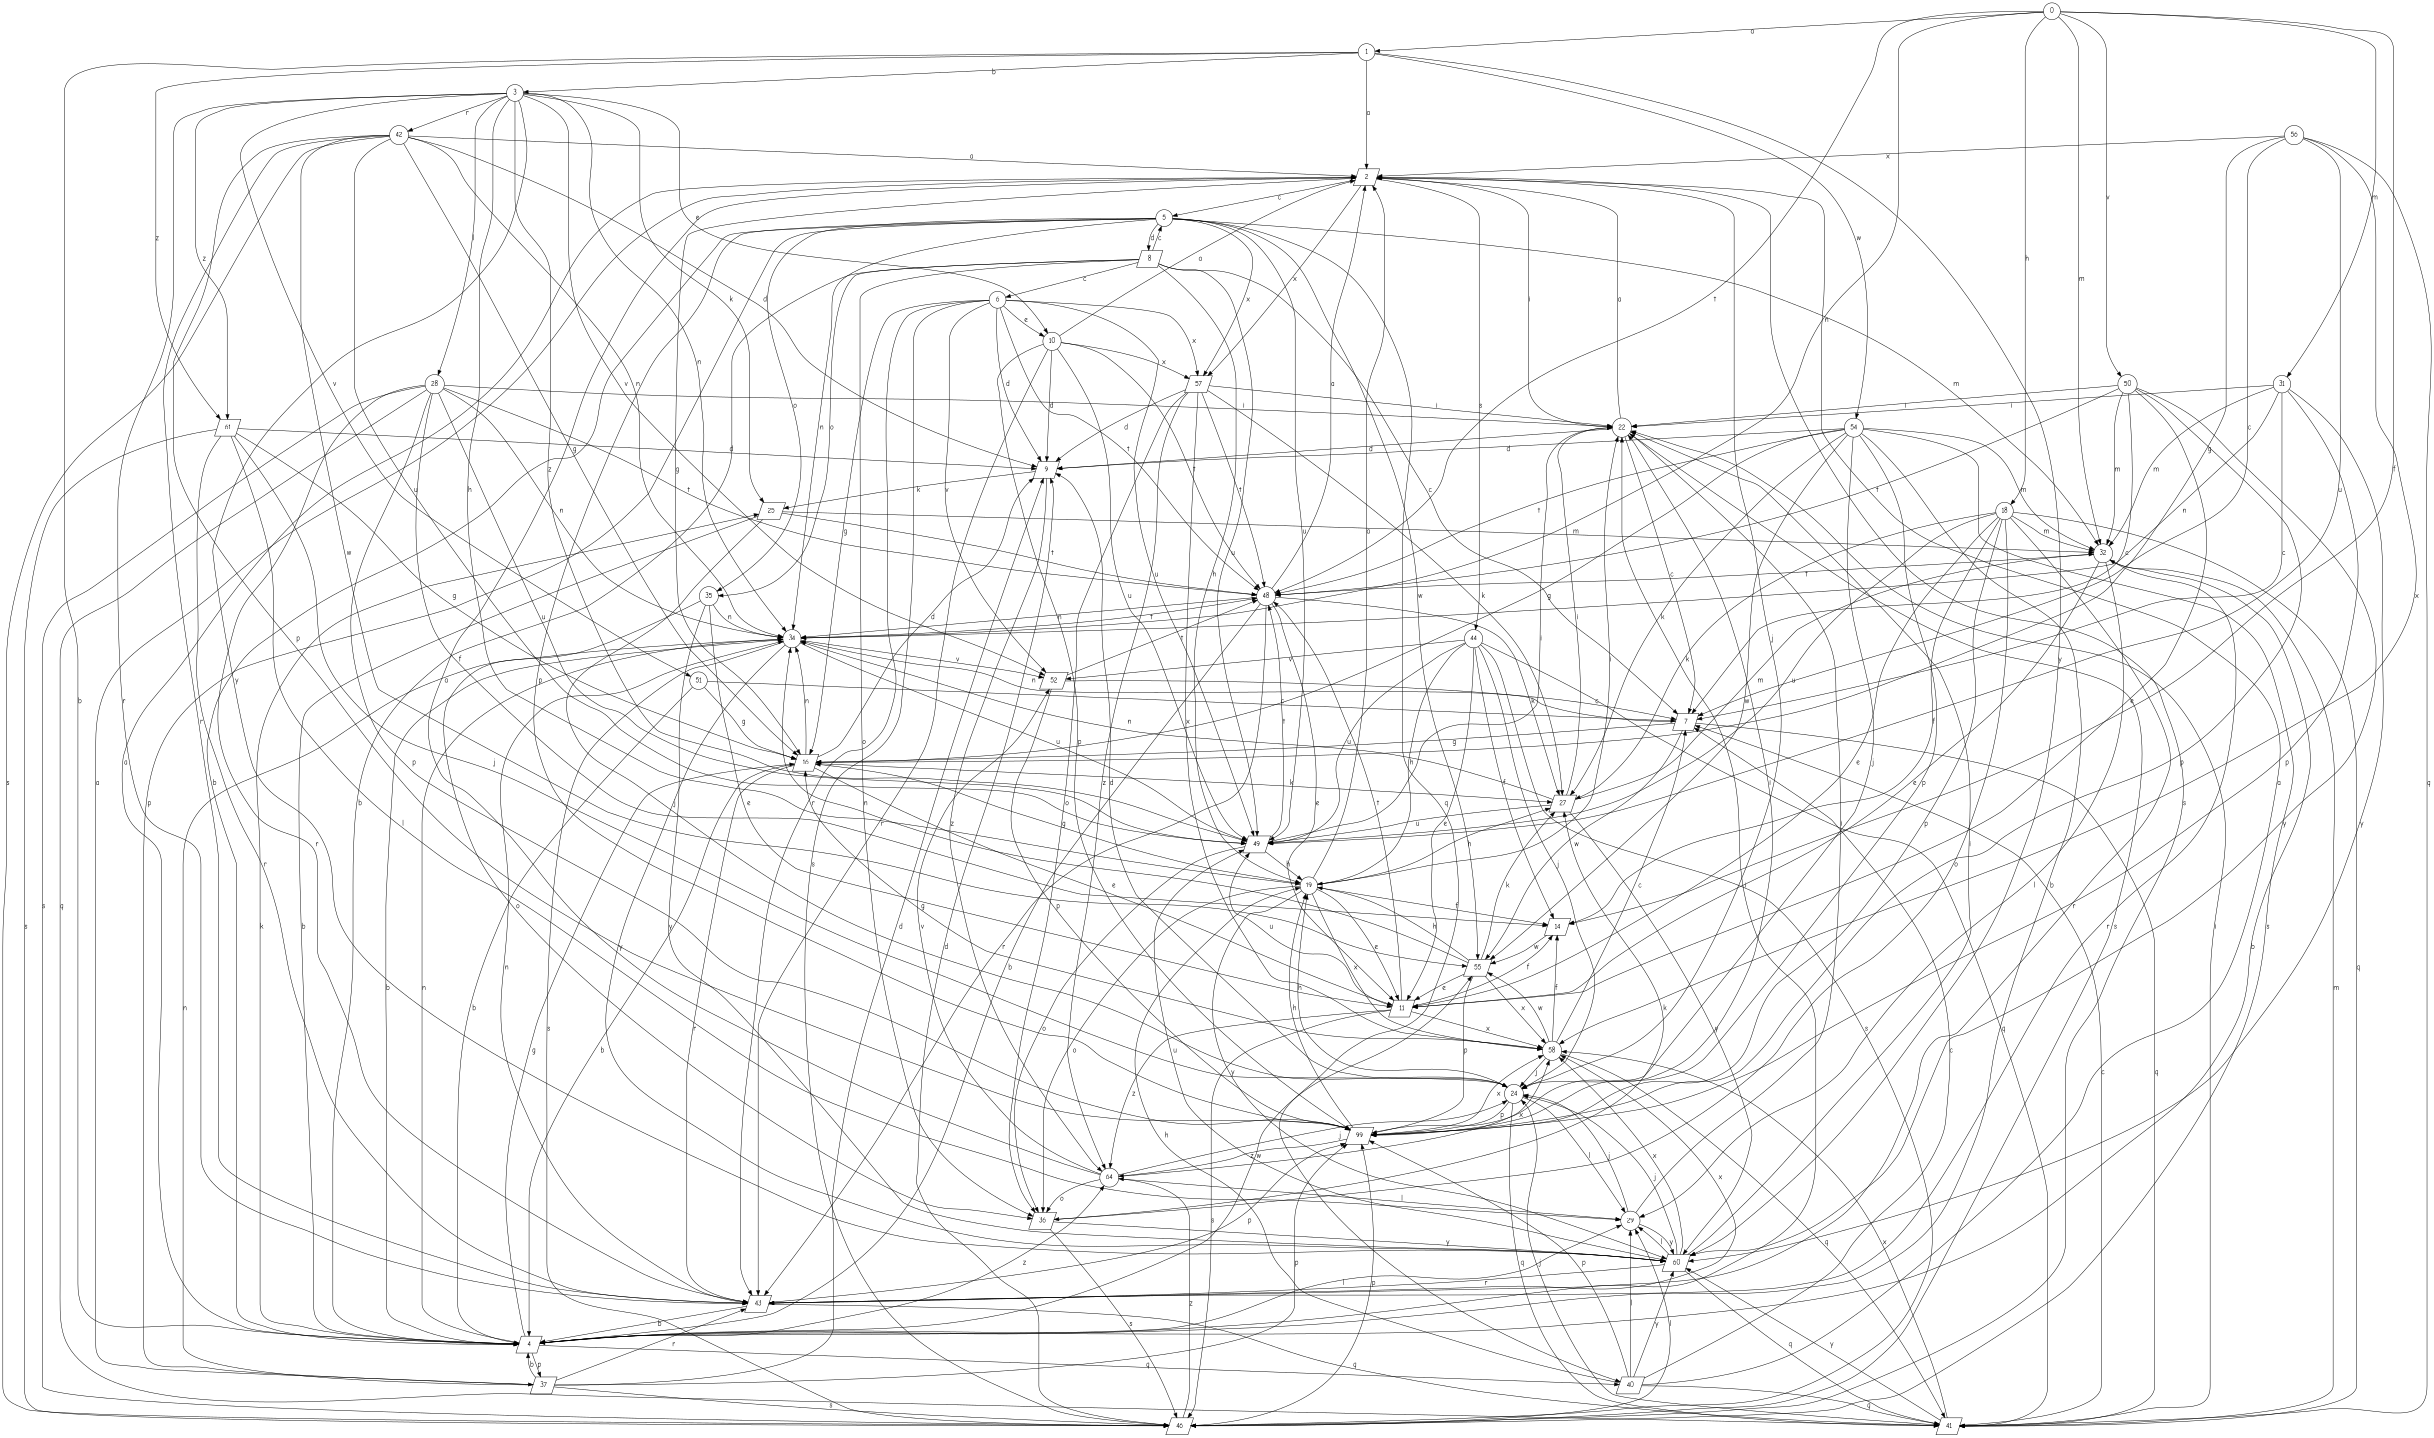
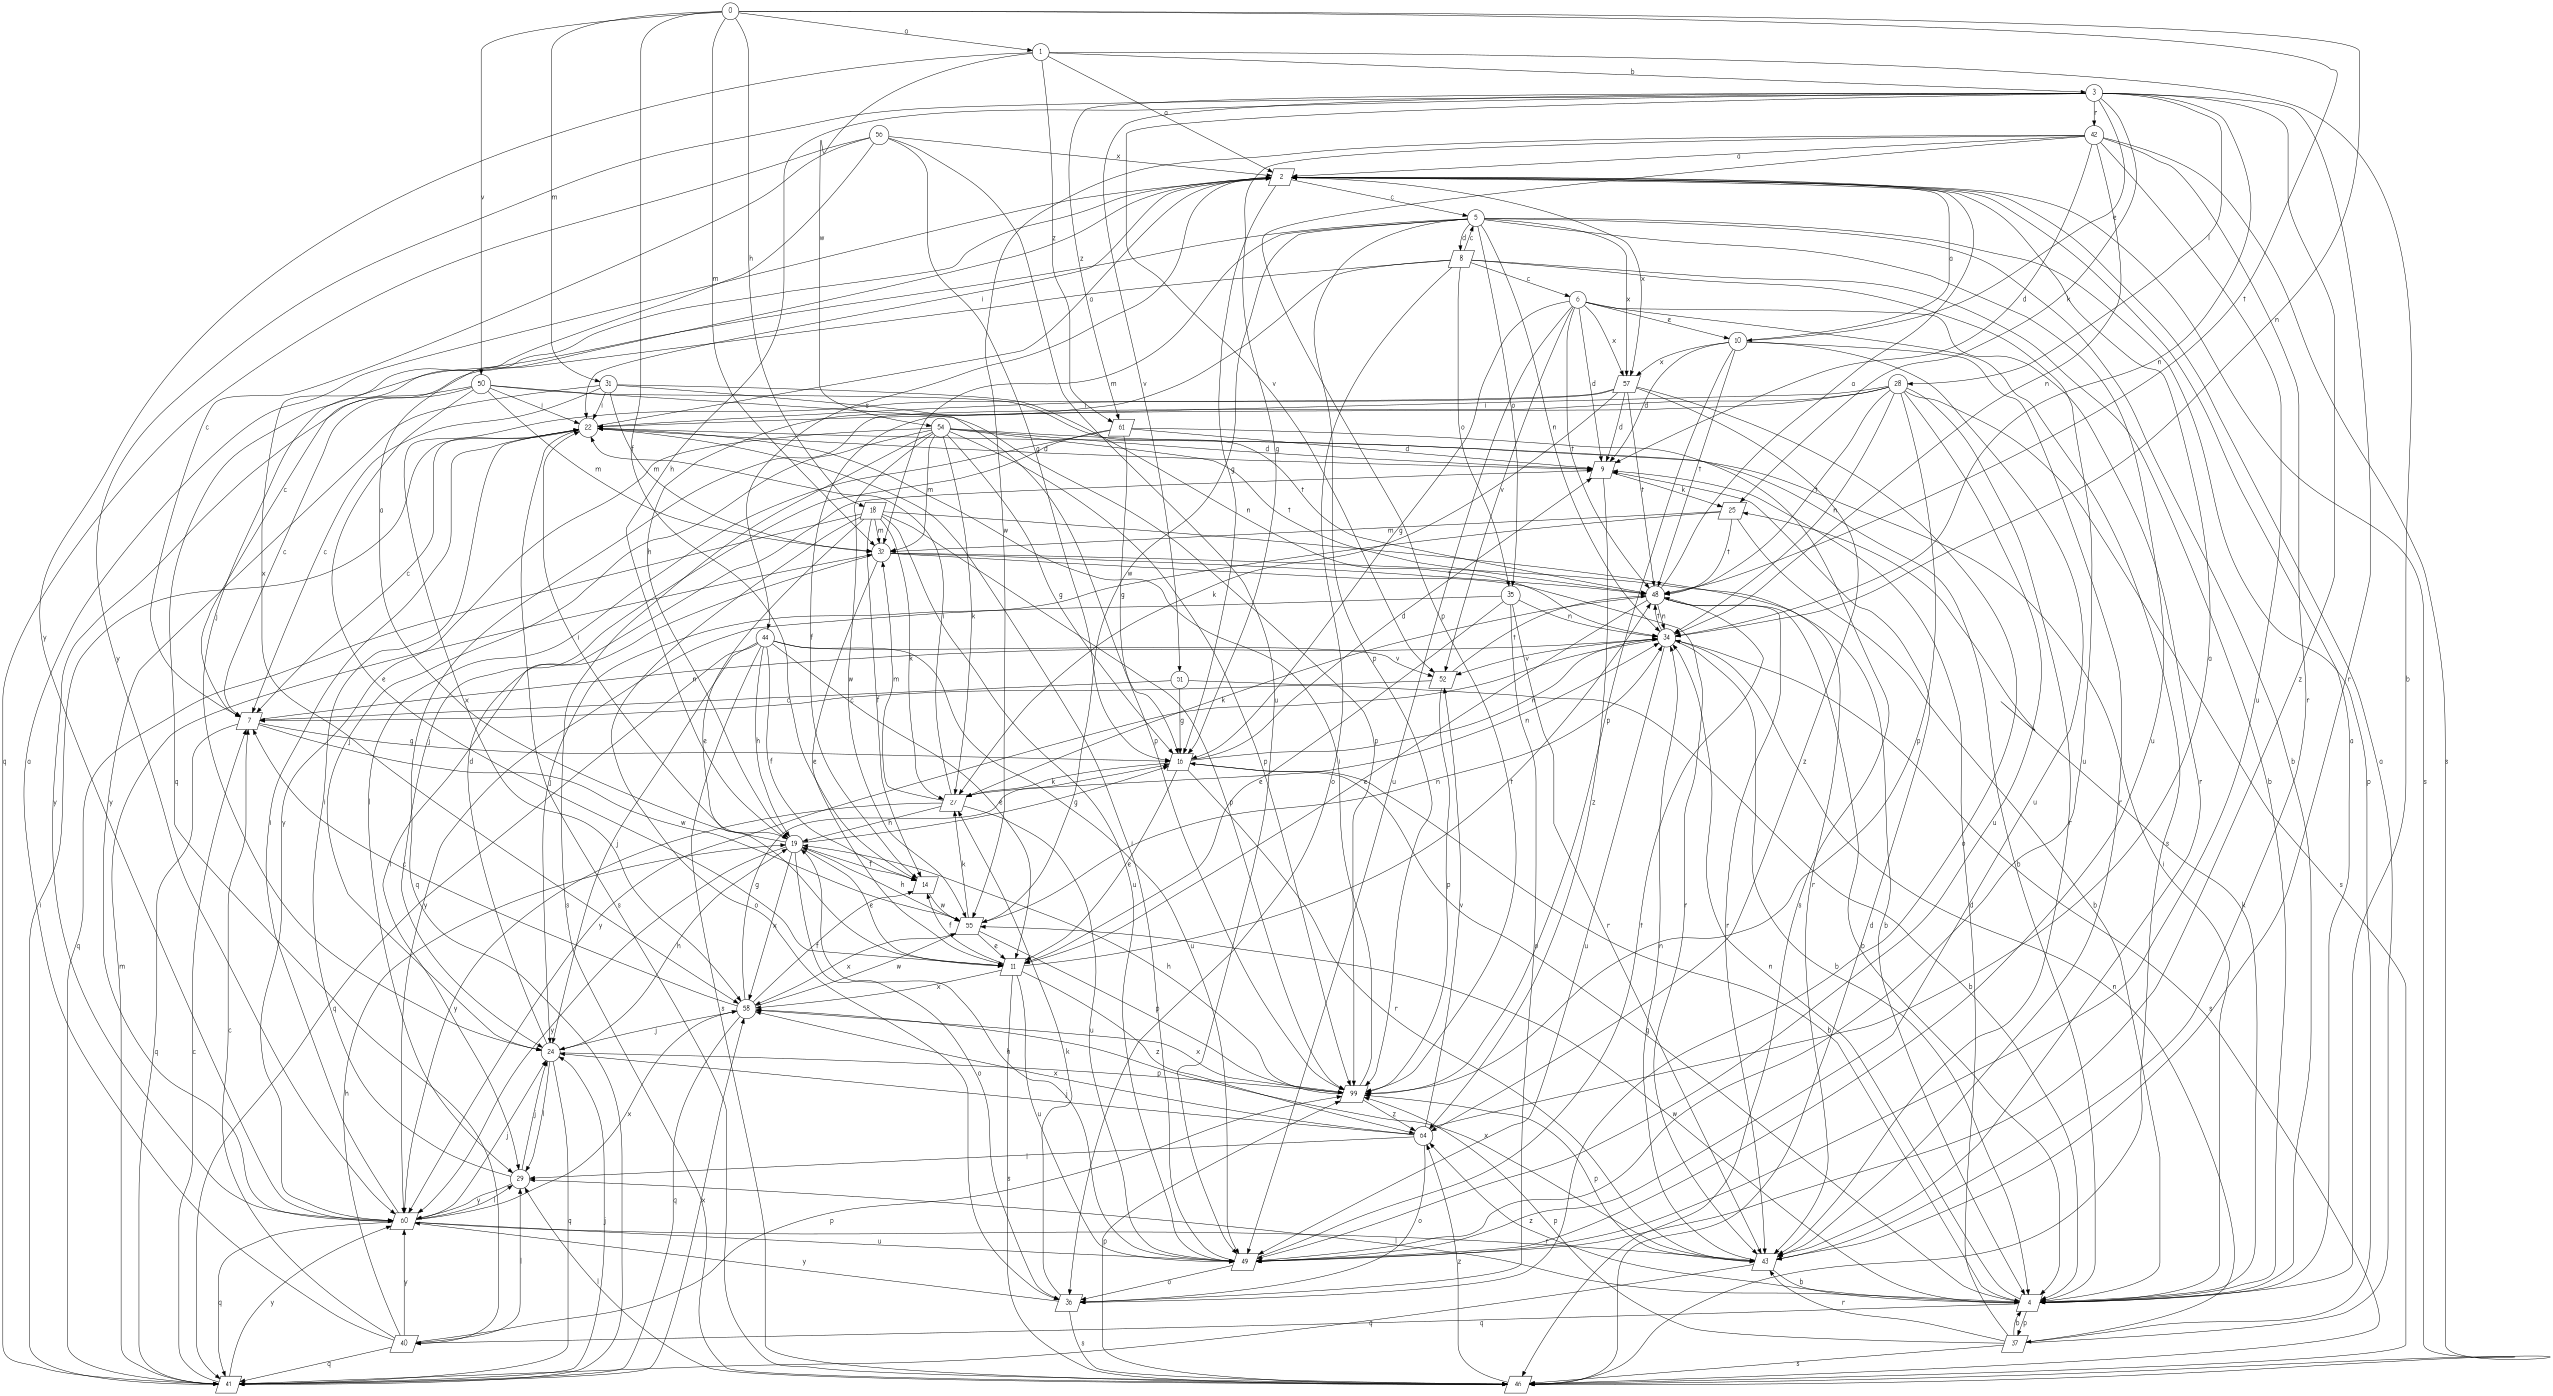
node "18": shape circle -> parallelogram
edge "54" -> "60": added, label "y"
edge "19" -> "27": reversed
edge "61" -> "43": now "35" -> "43"
